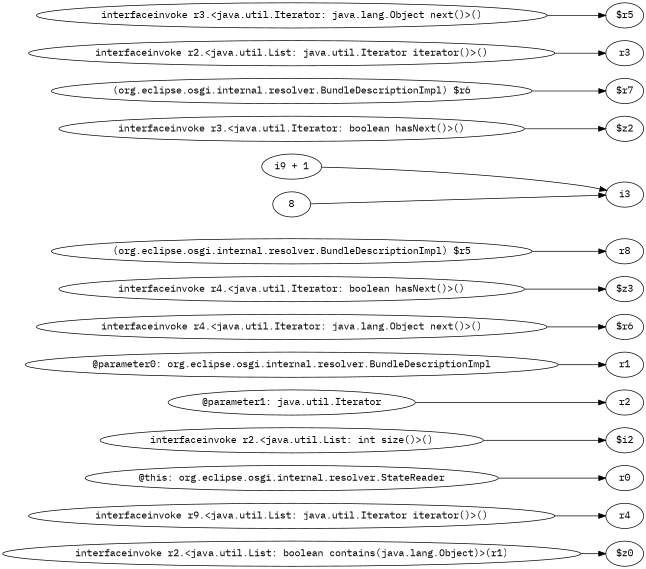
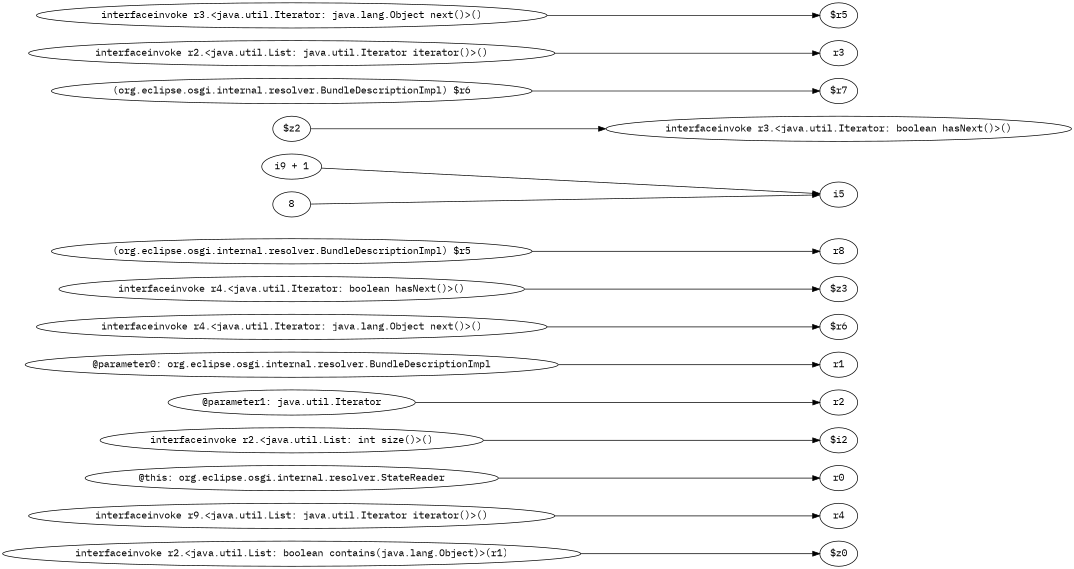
edge "interfaceinvoke r3.<java.util.Iterator: boolean hasNext()>()" -> "$z2": reversed
node "i3": label "i3" -> "i5"
